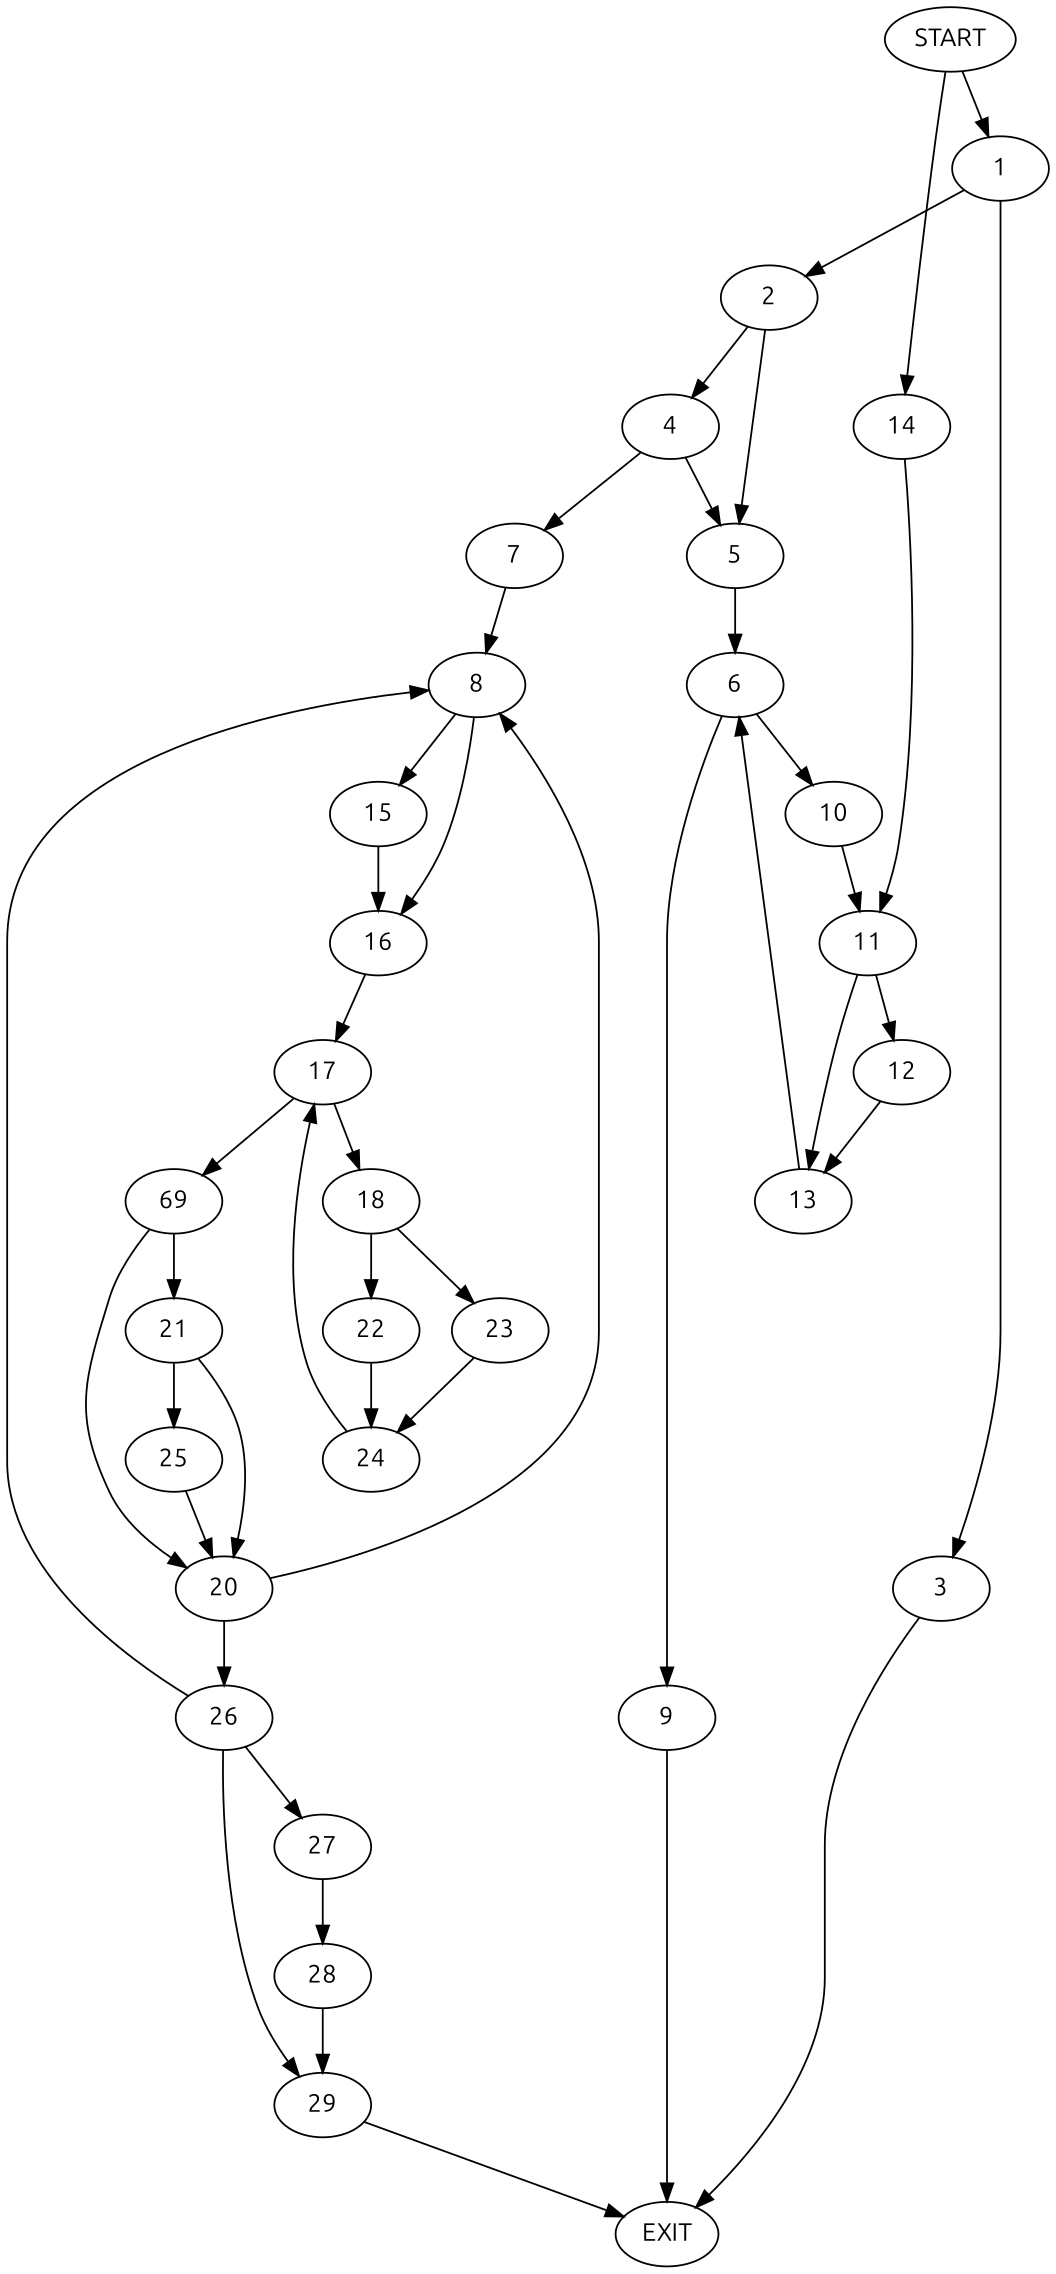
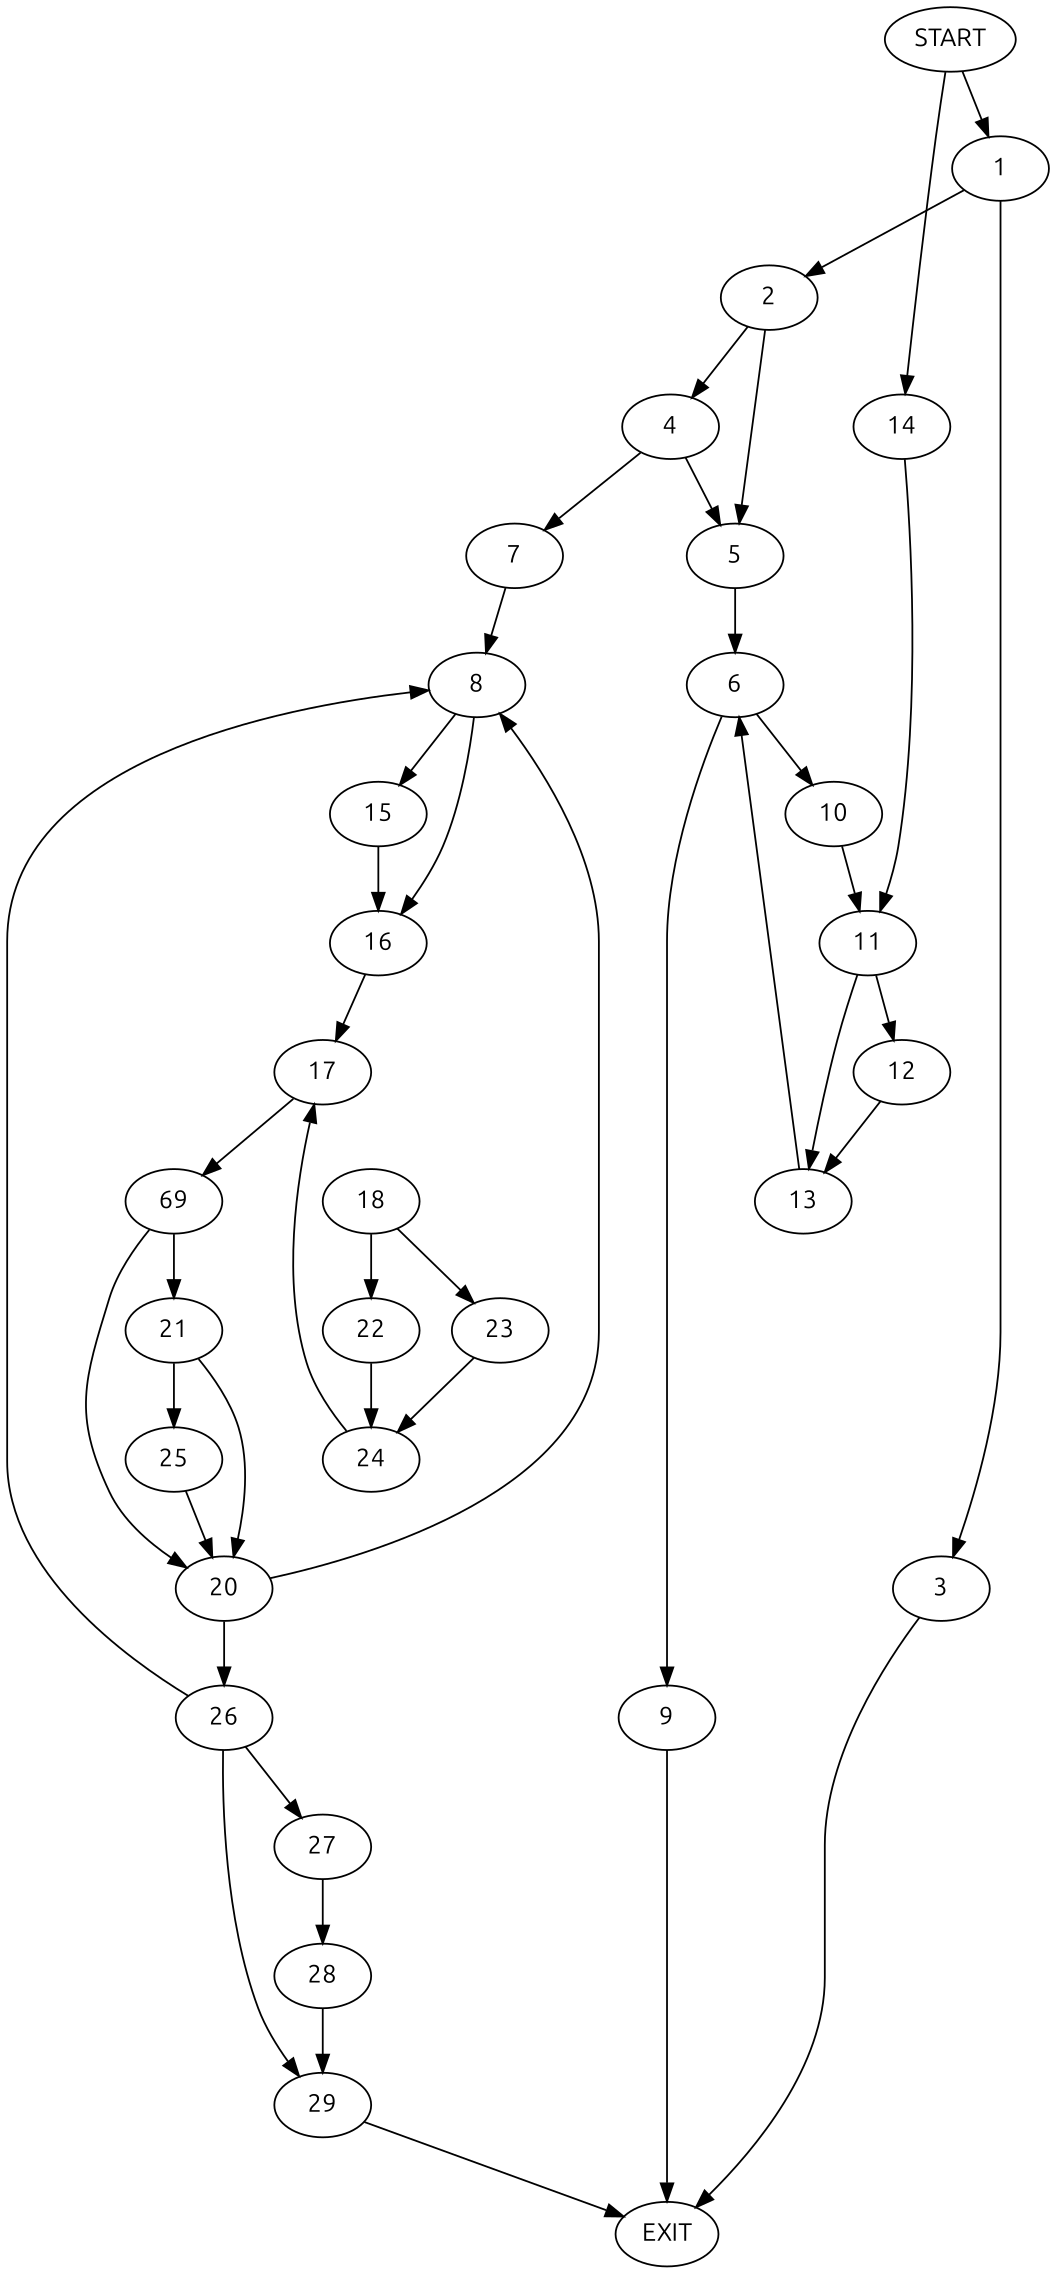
edge "17" -> "18": removed
